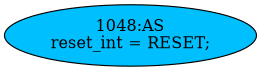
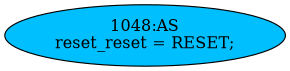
node "1048:AS reset_int = RESET;": label "1048:AS reset_int = RESET;" -> "1048:AS reset_reset = RESET;"
